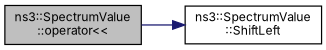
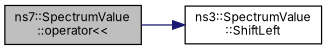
node "ns3::SpectrumValue ::operator<<": label "ns3::SpectrumValue ::operator<<" -> "ns7::SpectrumValue ::operator<<"
